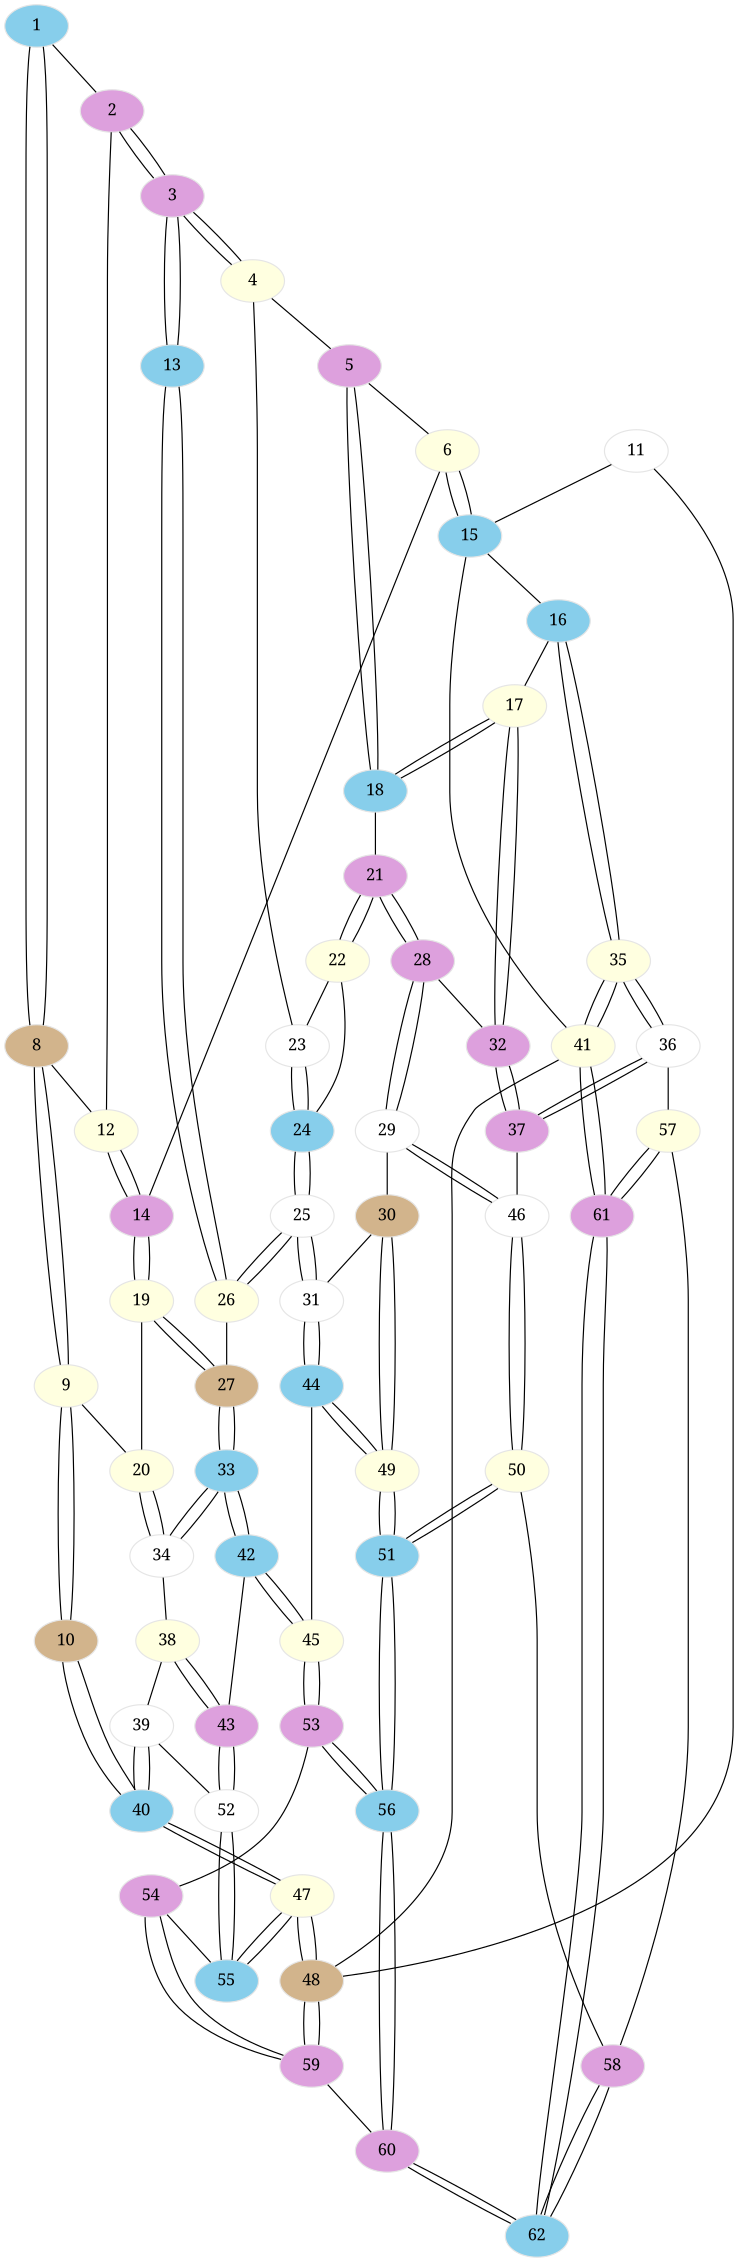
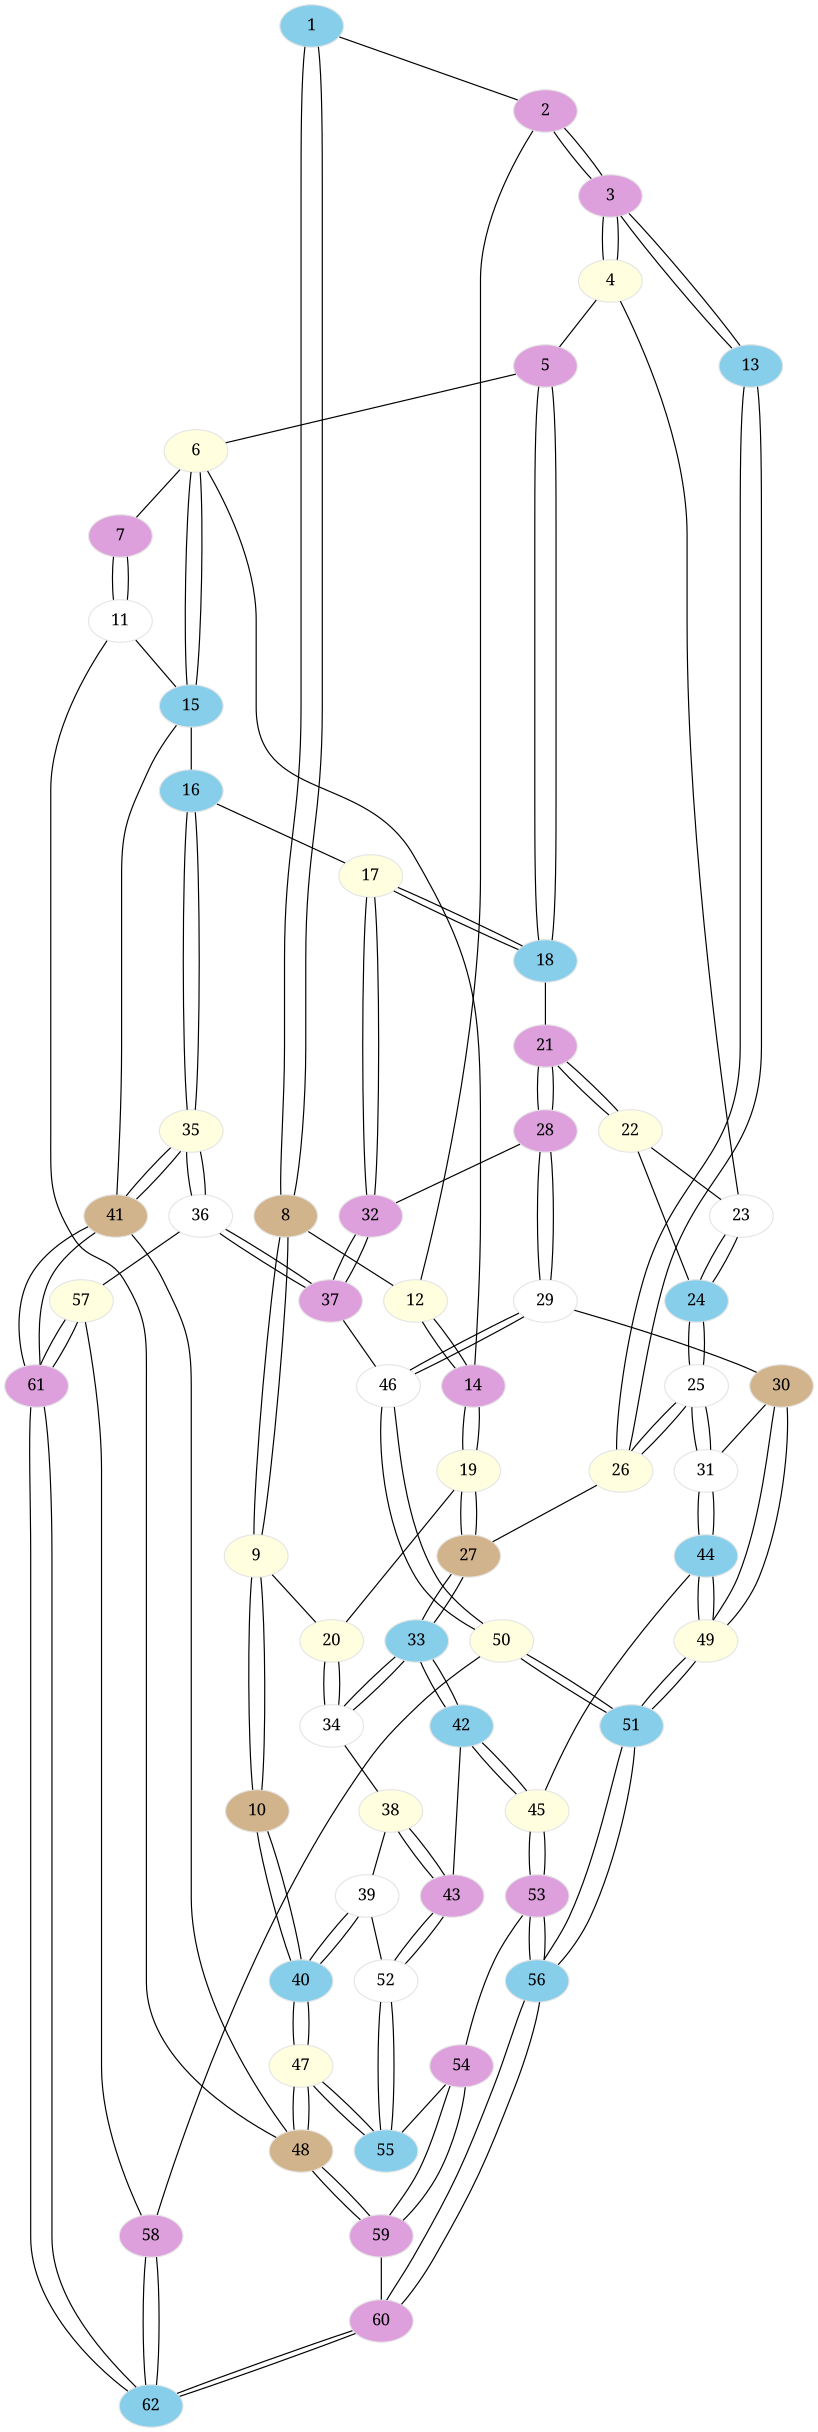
node "7": added
node "41": fillcolor lightyellow -> tan
